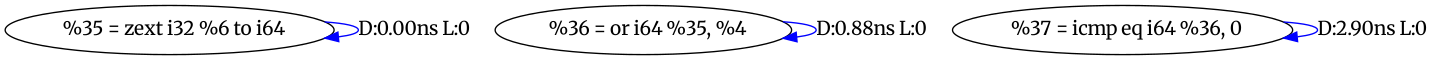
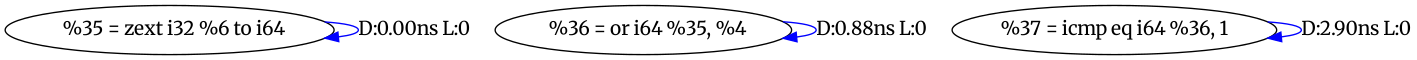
node "%37 = icmp eq i64 %36, 0": label "%37 = icmp eq i64 %36, 0" -> "%37 = icmp eq i64 %36, 1"
